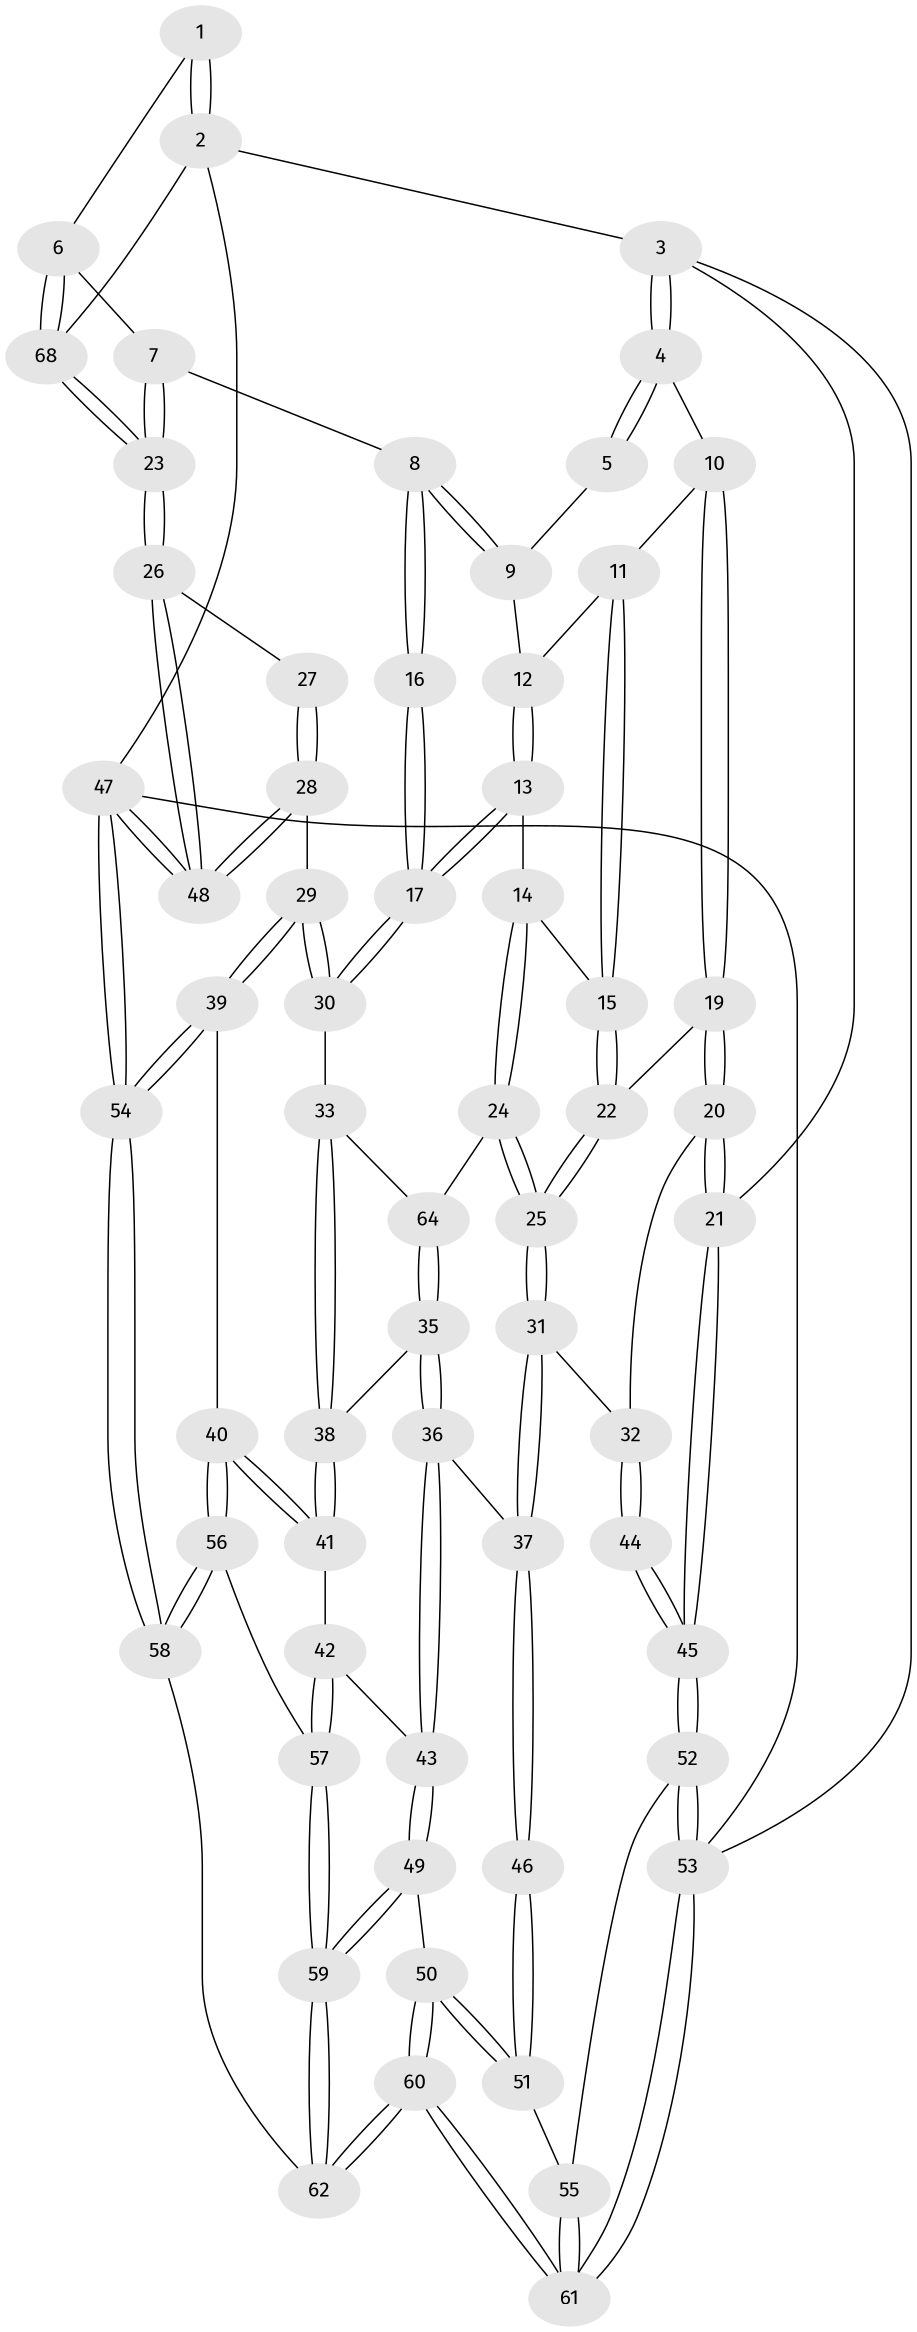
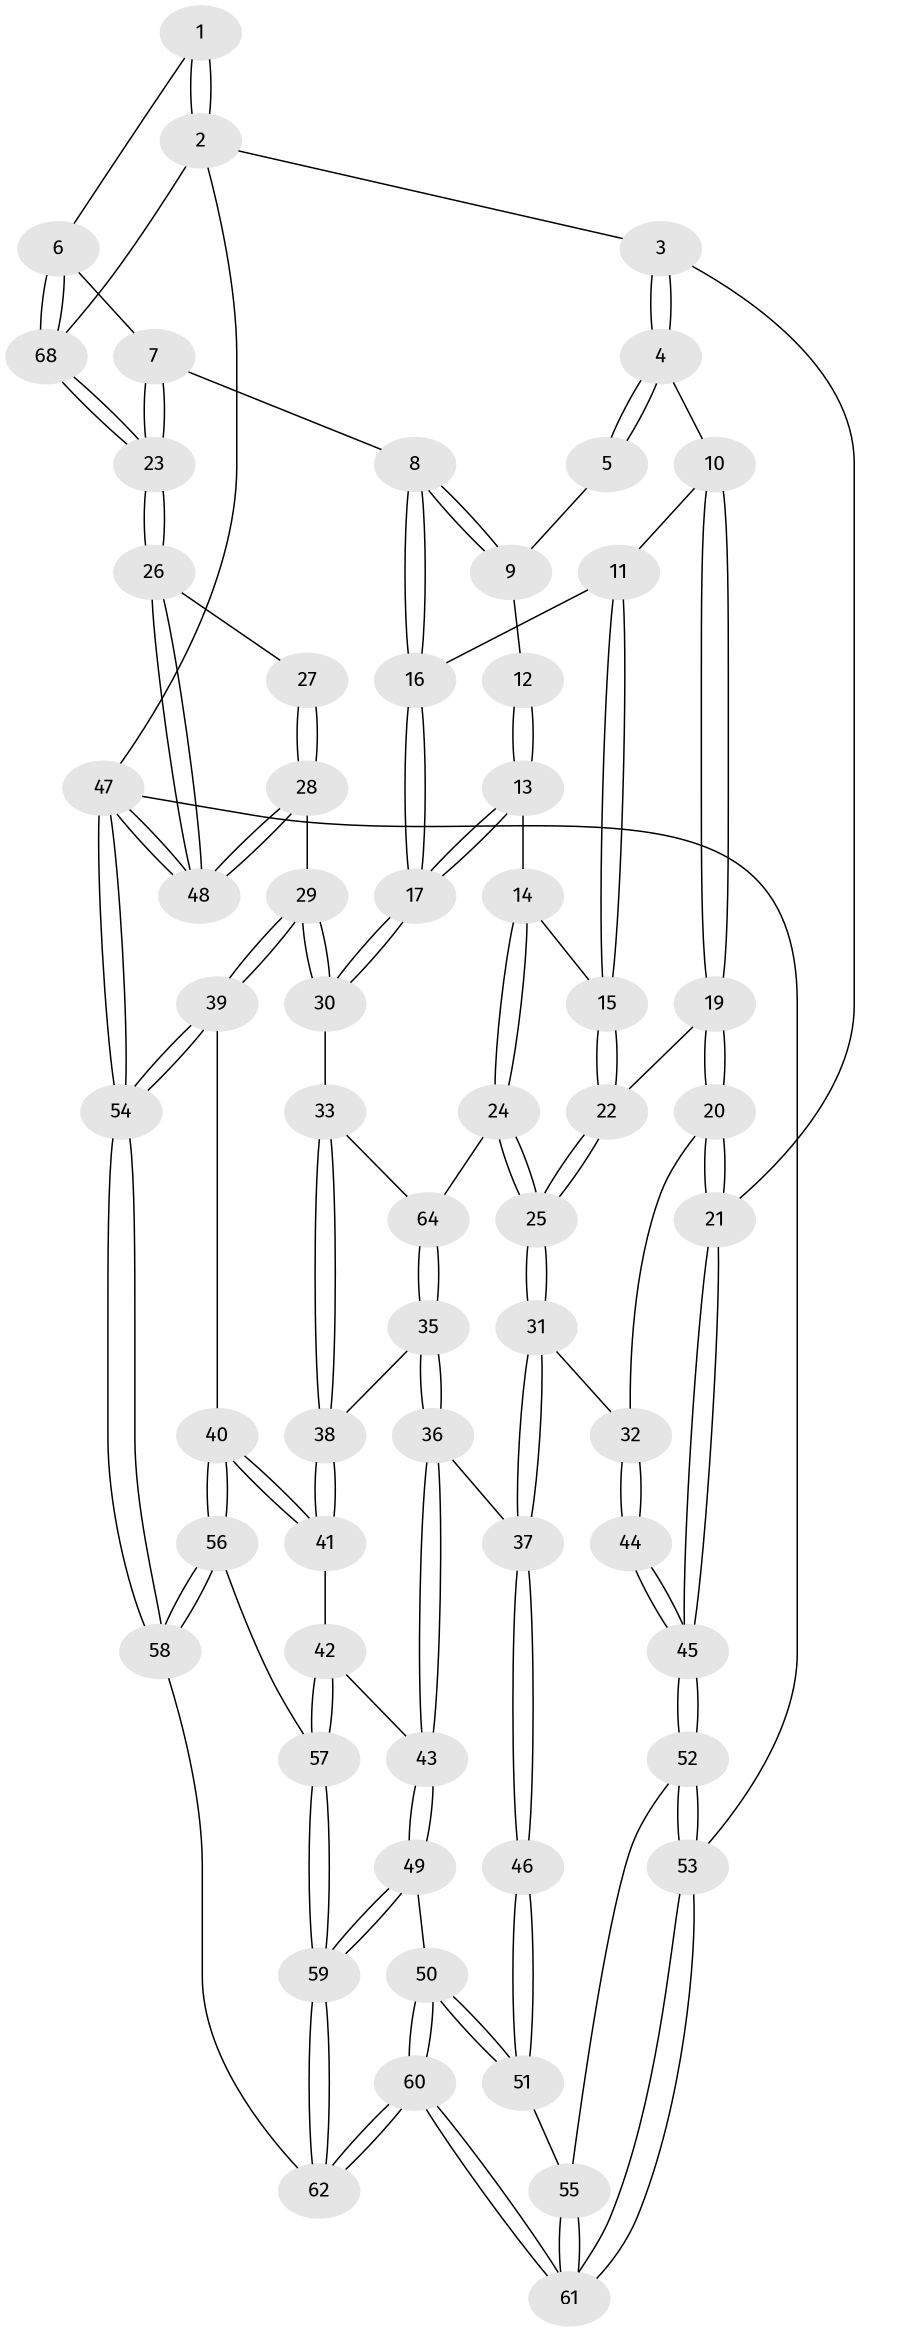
edge "11" -- "12": now "11" -- "16"
edge "3" -- "53": removed
